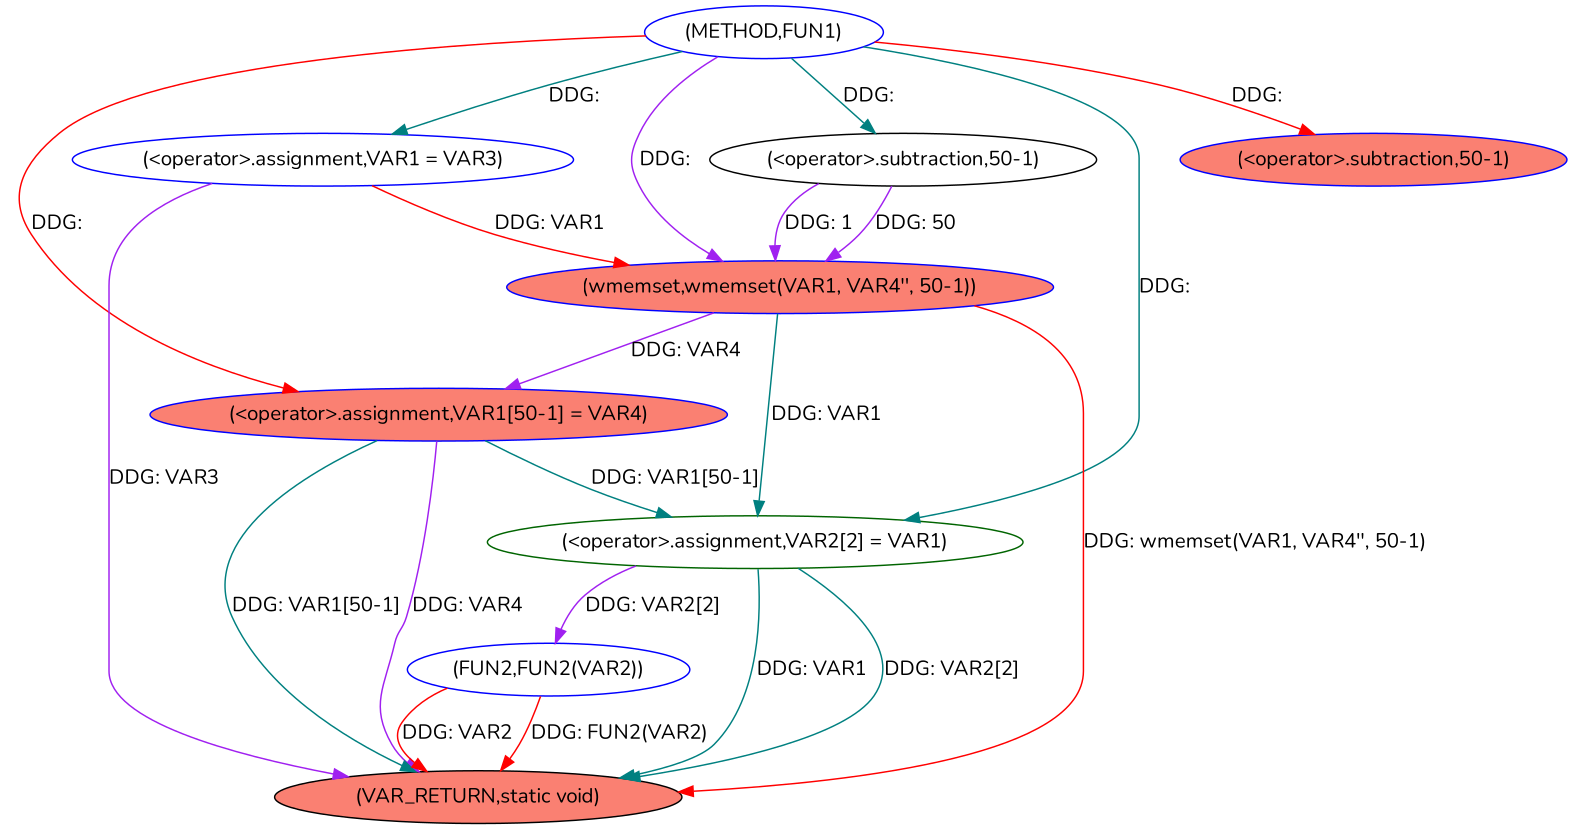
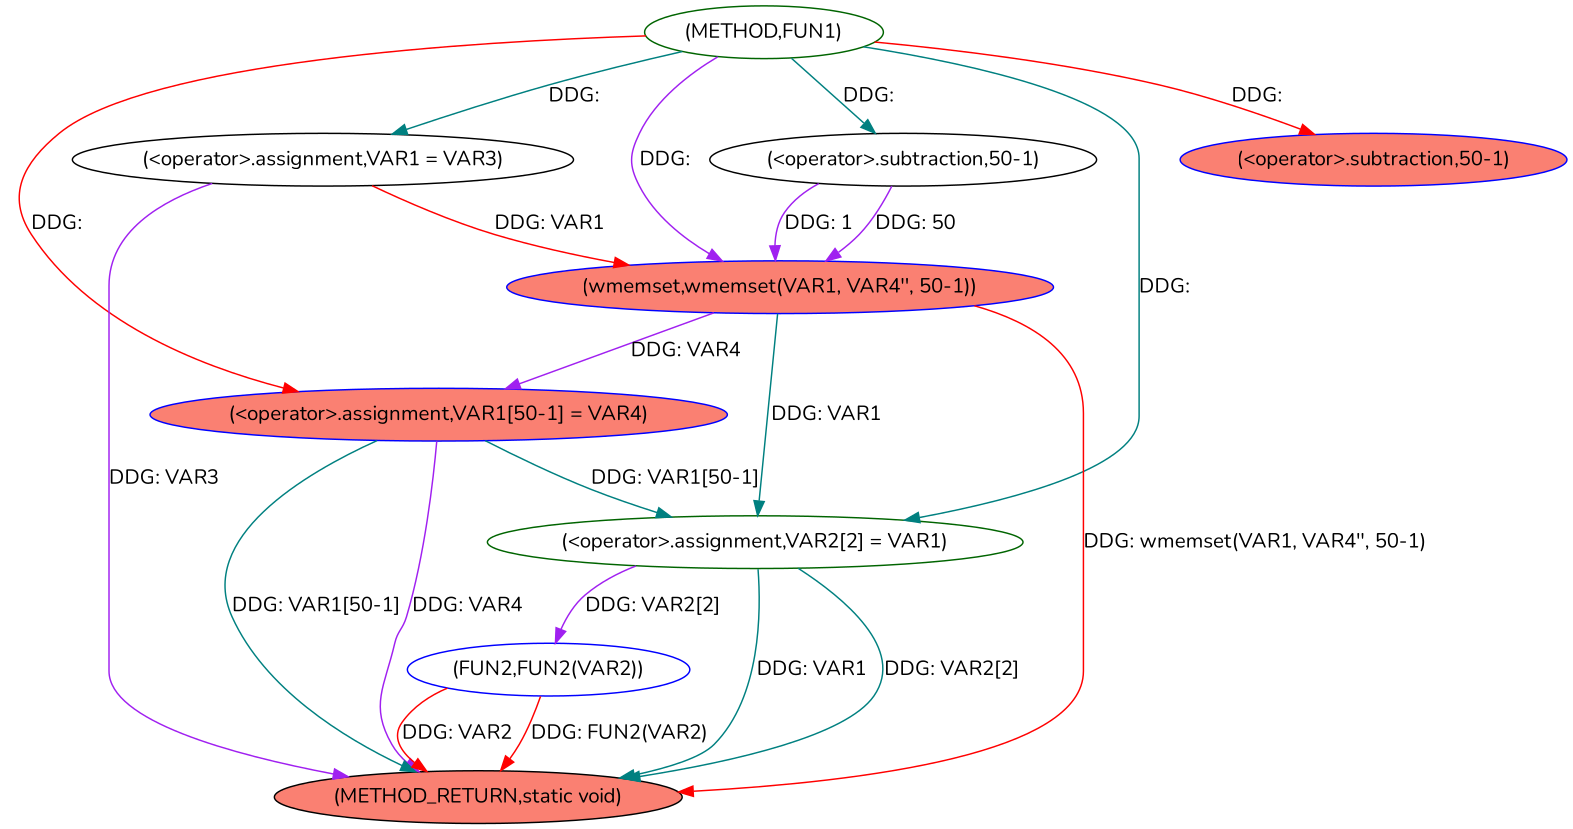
node "(METHOD,FUN1)": color blue -> darkgreen
node "(<operator>.assignment,VAR1 = VAR3)": color blue -> black
node "(VAR_RETURN,static void)": label "(VAR_RETURN,static void)" -> "(METHOD_RETURN,static void)"
